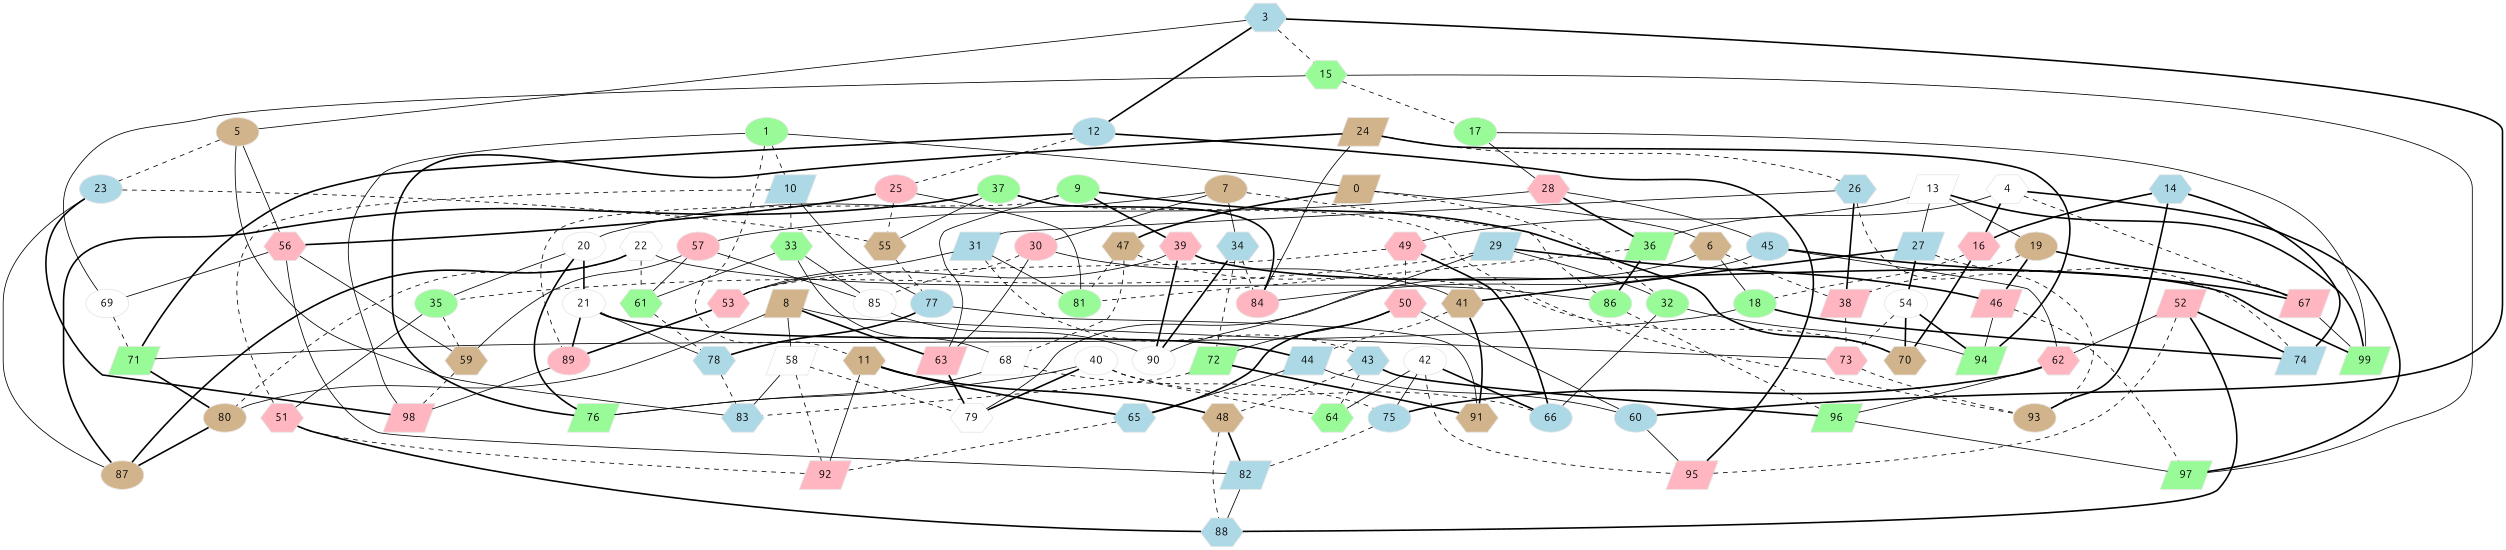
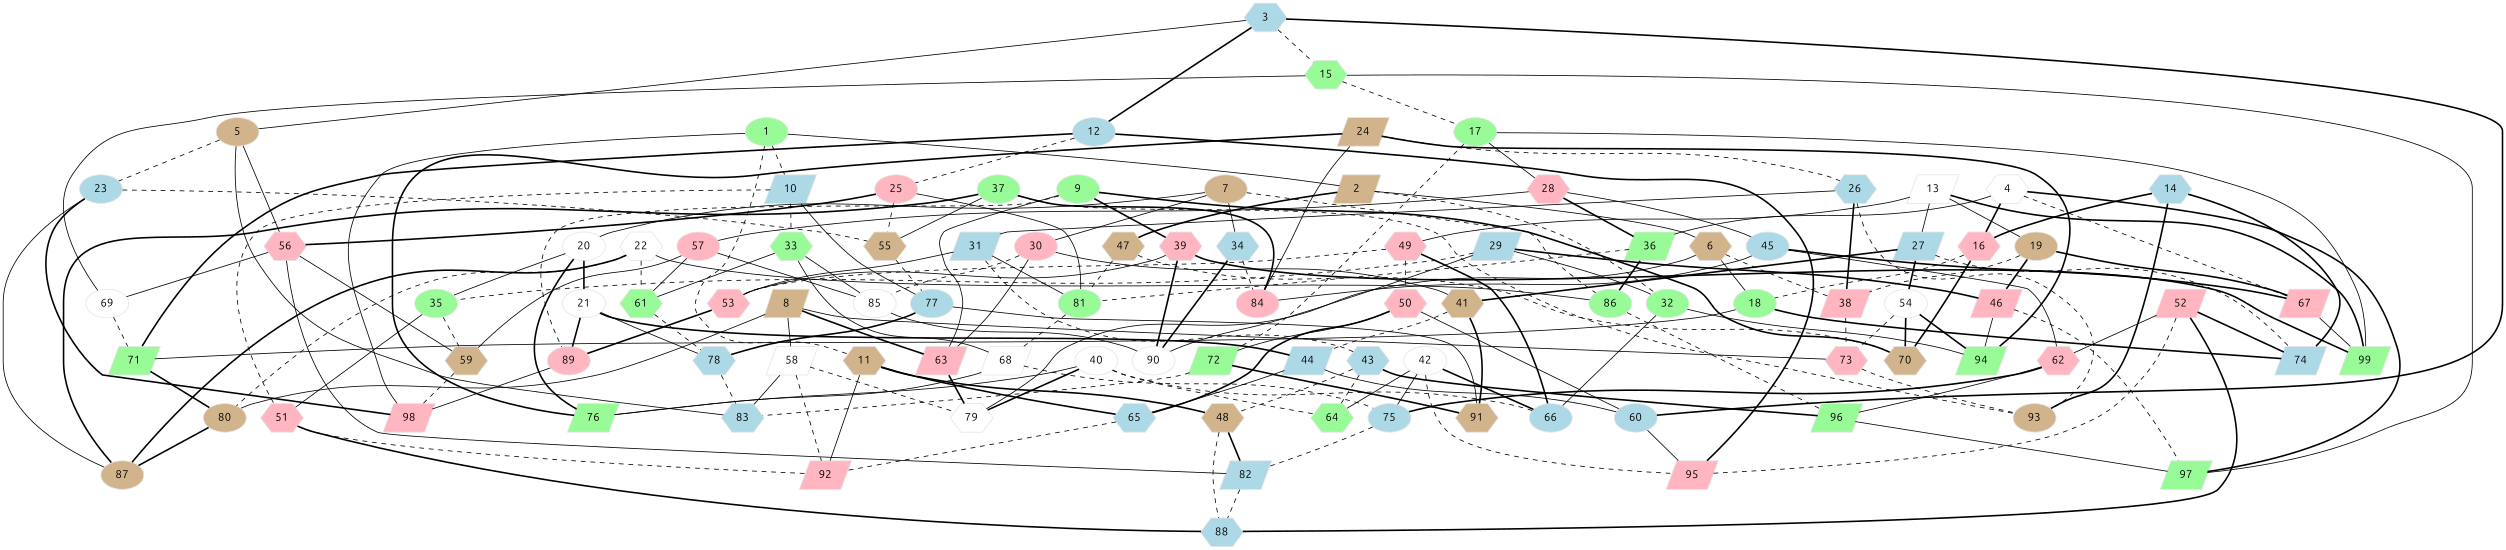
node "0": label "0" -> "2"
edge "34" -- "72": now "17" -- "72"
edge "47" -- "68": now "81" -- "68"
edge "82" -- "88": style solid -> dashed
